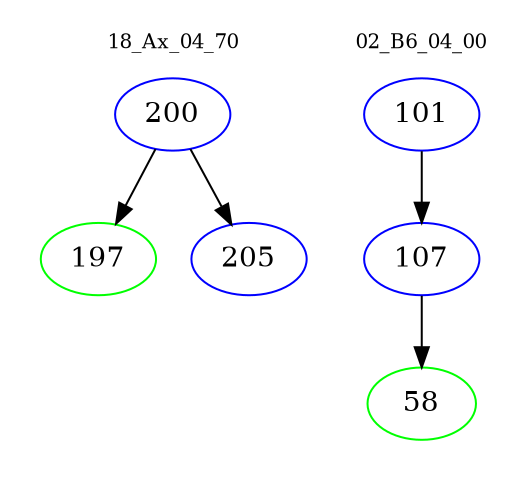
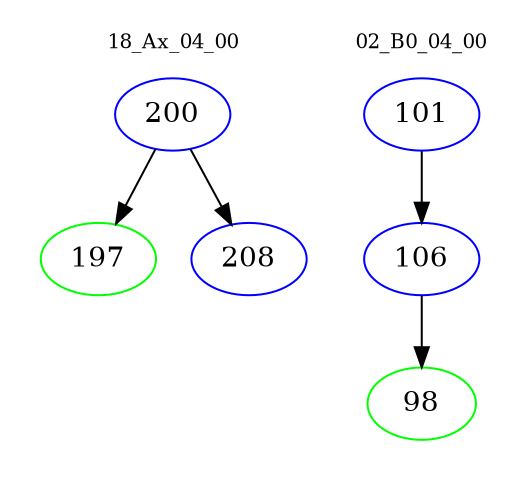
cluster "18_Ax_04_70": label "18_Ax_04_70" -> "18_Ax_04_00"
cluster "02_B6_04_00": label "02_B6_04_00" -> "02_B0_04_00"
node "205": label "205" -> "208"
node "107": label "107" -> "106"
node "58": label "58" -> "98"
